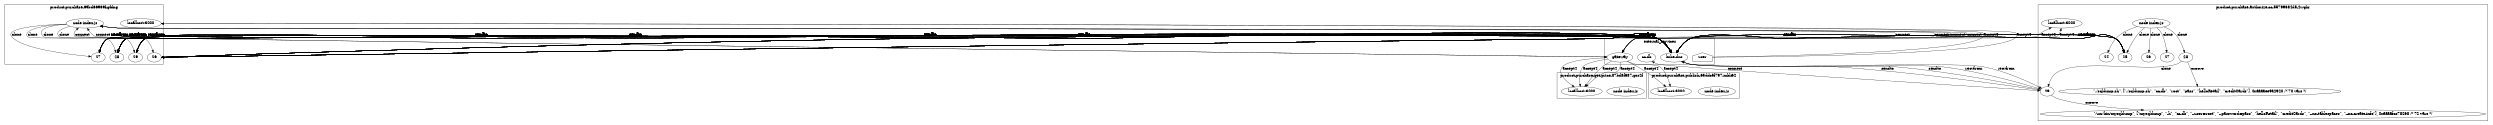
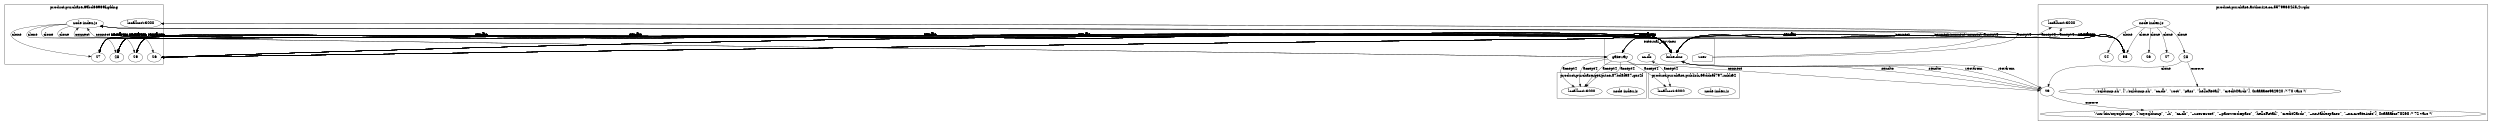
node "25": label "25" -> "95"
